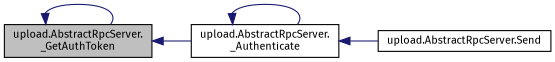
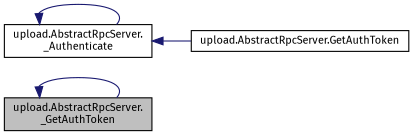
edge "upload.AbstractRpcServer. _Authenticate" -> "upload.AbstractRpcServer. _GetAuthToken": removed
node "upload.AbstractRpcServer.Send": label "upload.AbstractRpcServer.Send" -> "upload.AbstractRpcServer.GetAuthToken"
